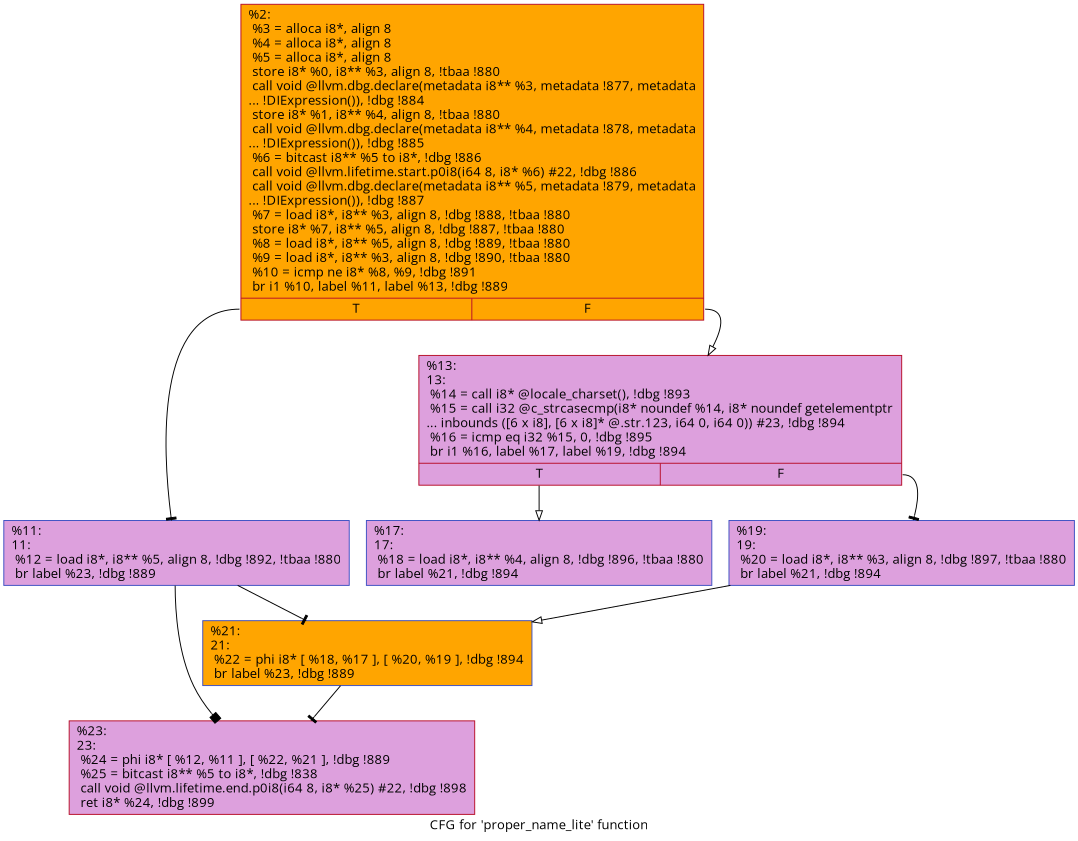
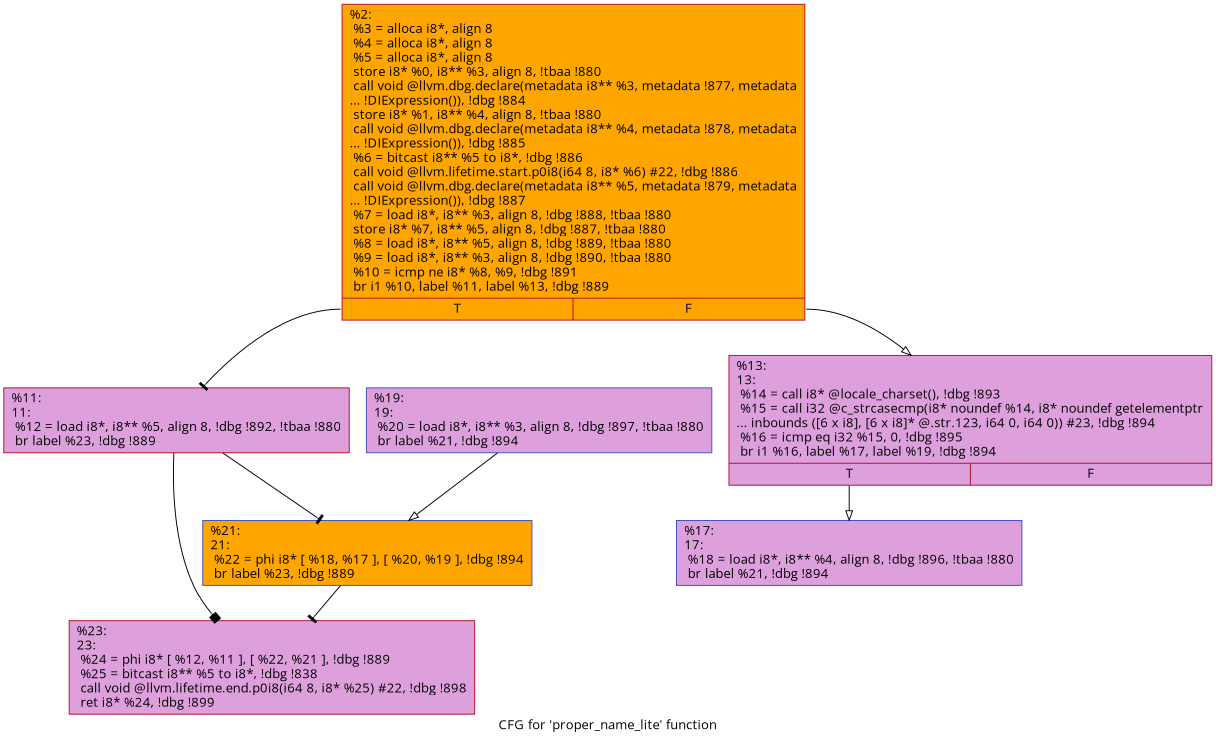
edge "%13:" -> "%19:": removed
node "%11:": color #3d50c3ff -> #b70d28ff
